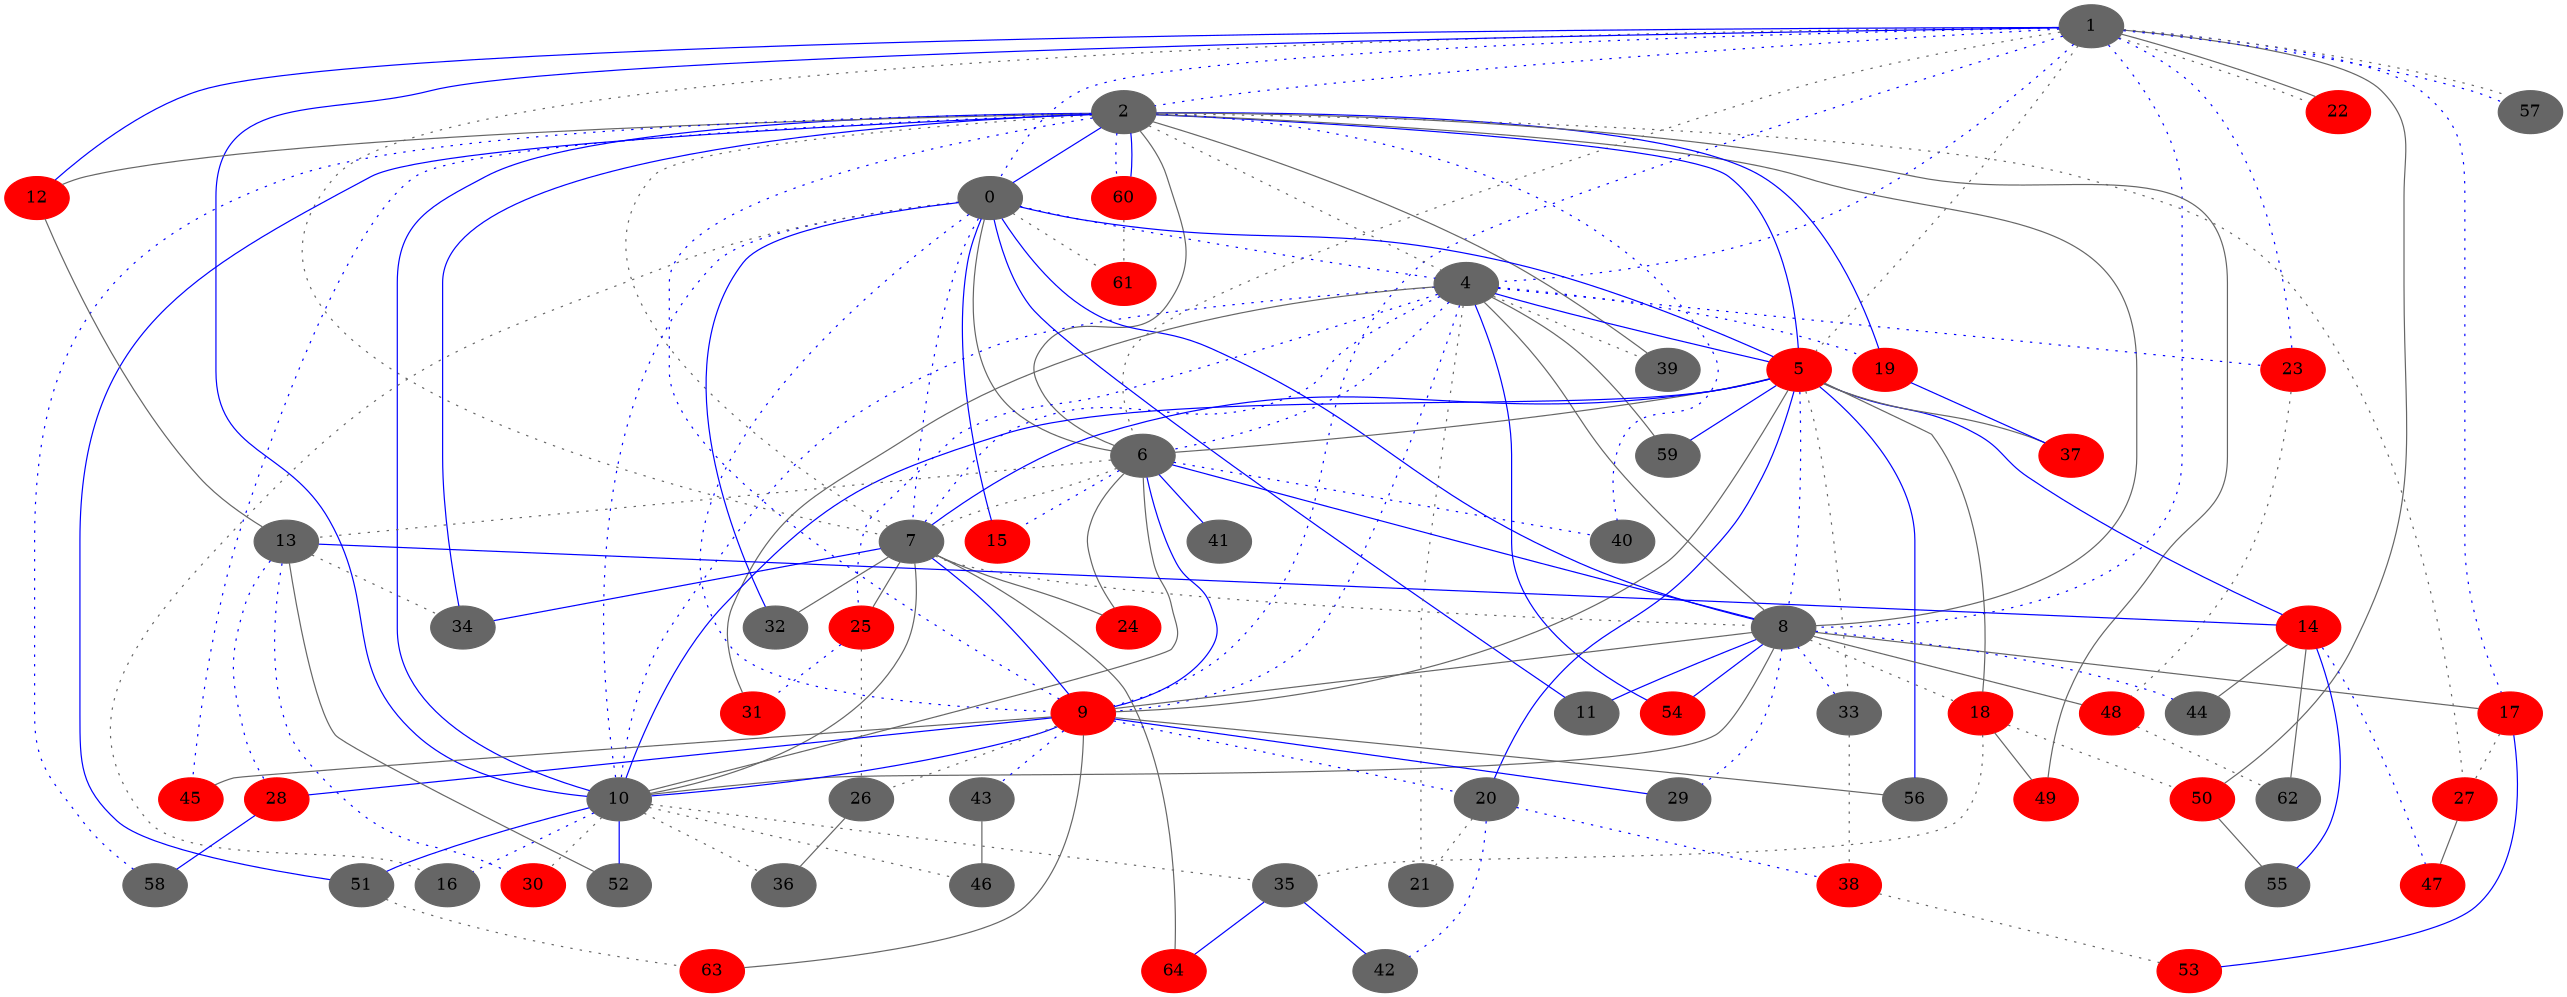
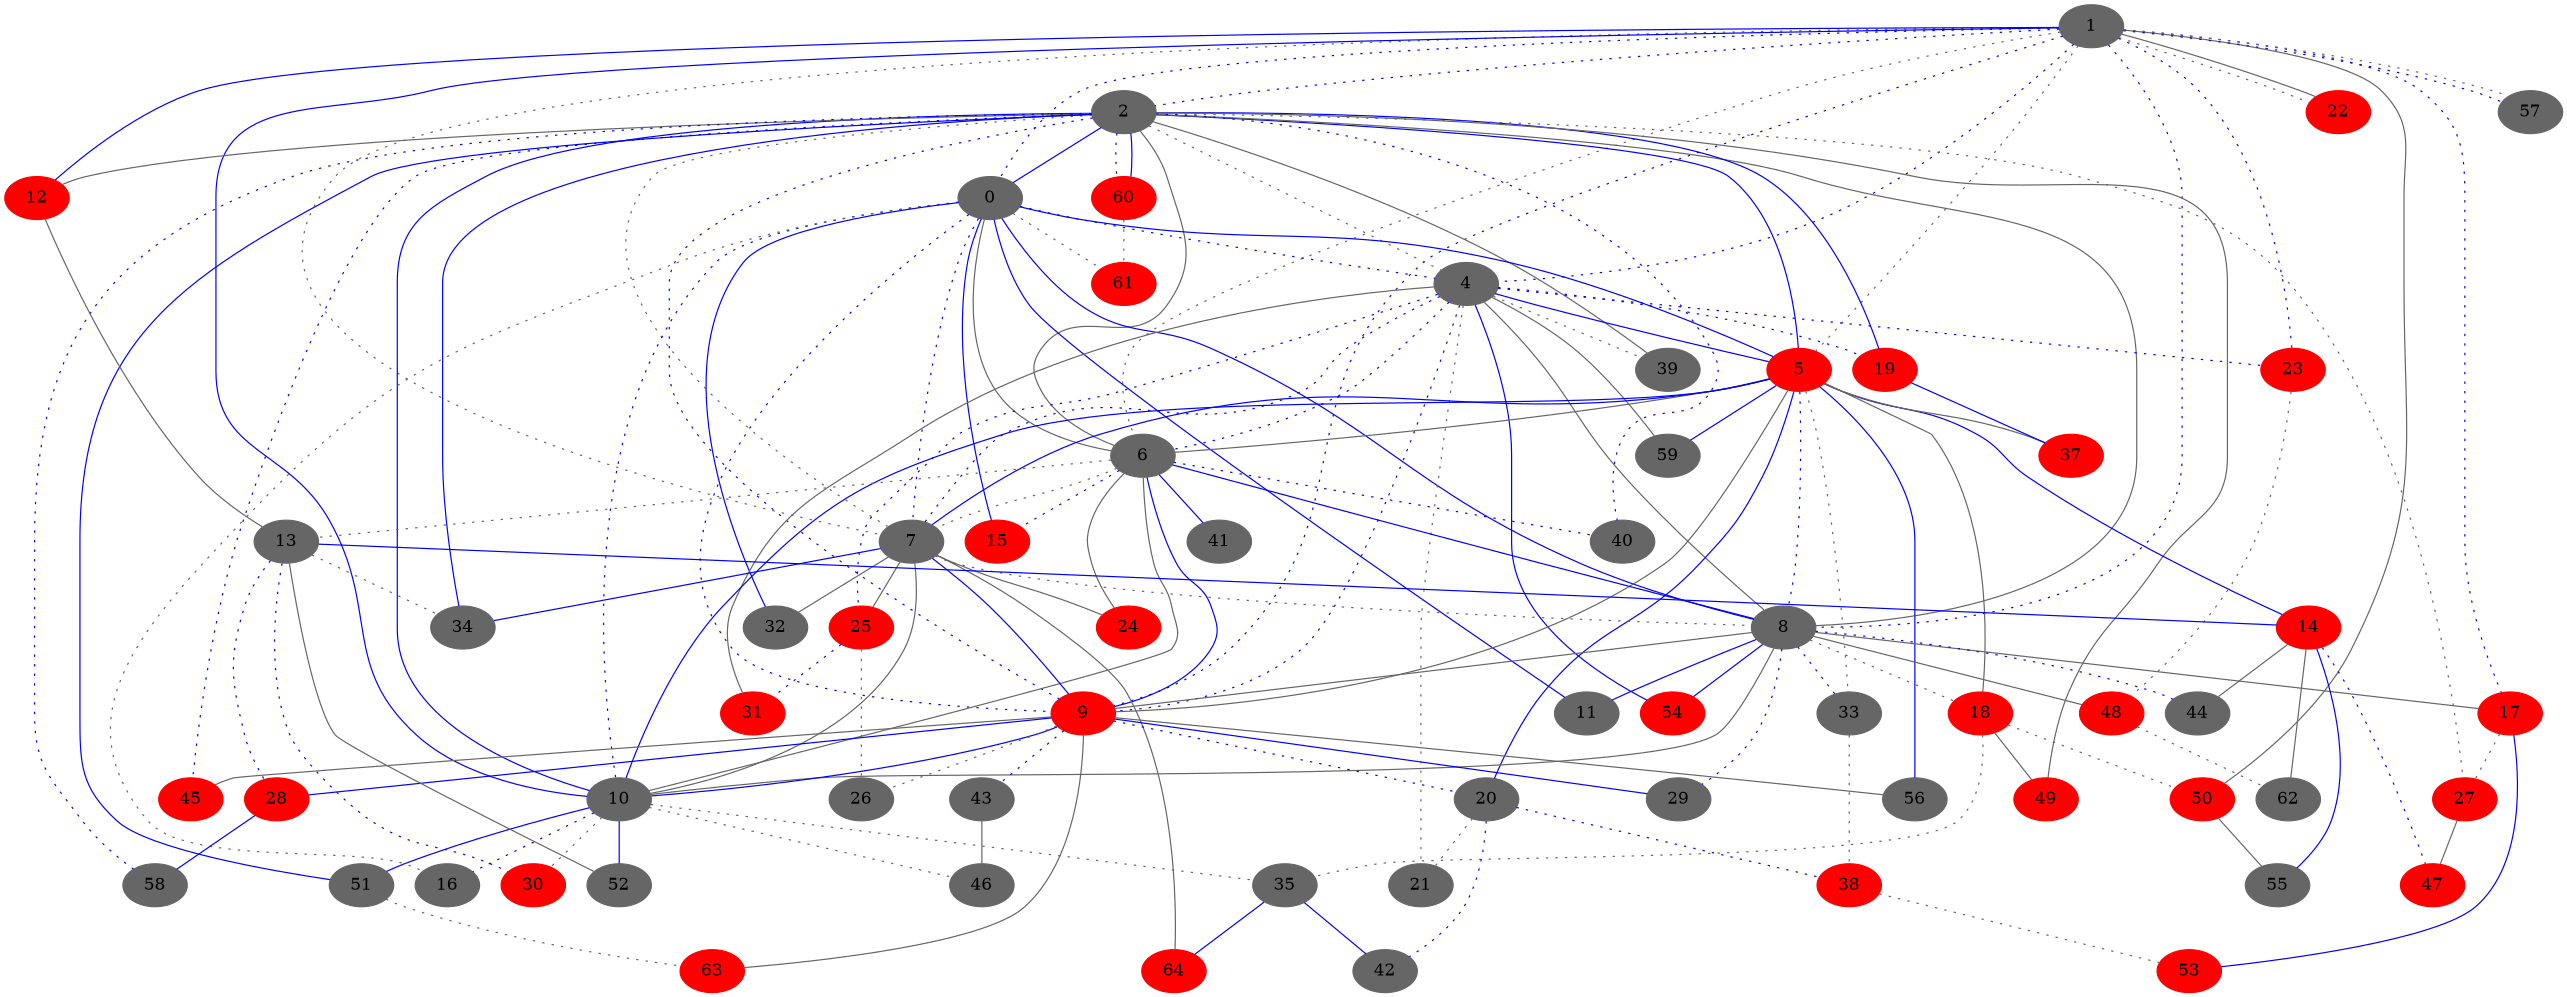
edge "4" -- "10": removed
node "36": removed
